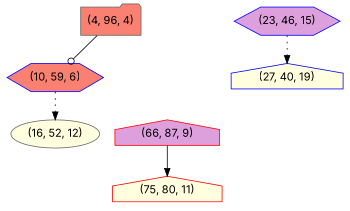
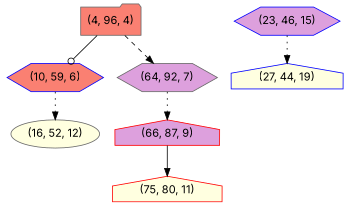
node "(64, 92, 7)": added
node "(27, 40, 19)": label "(27, 40, 19)" -> "(27, 44, 19)"
